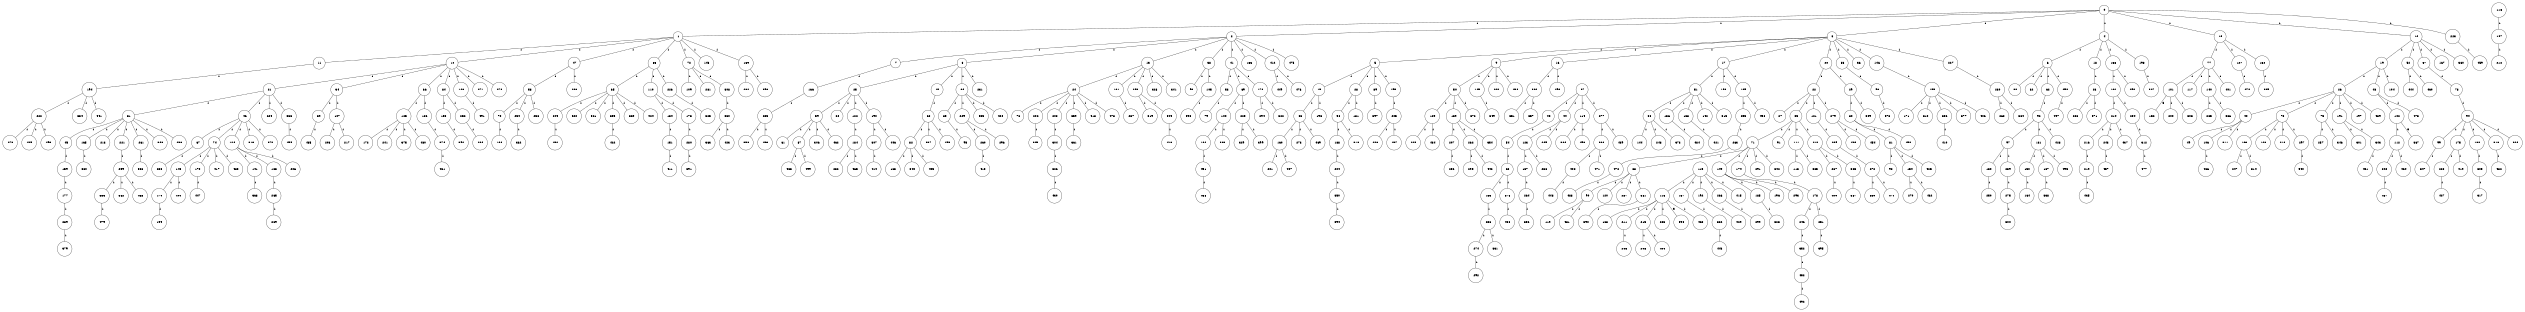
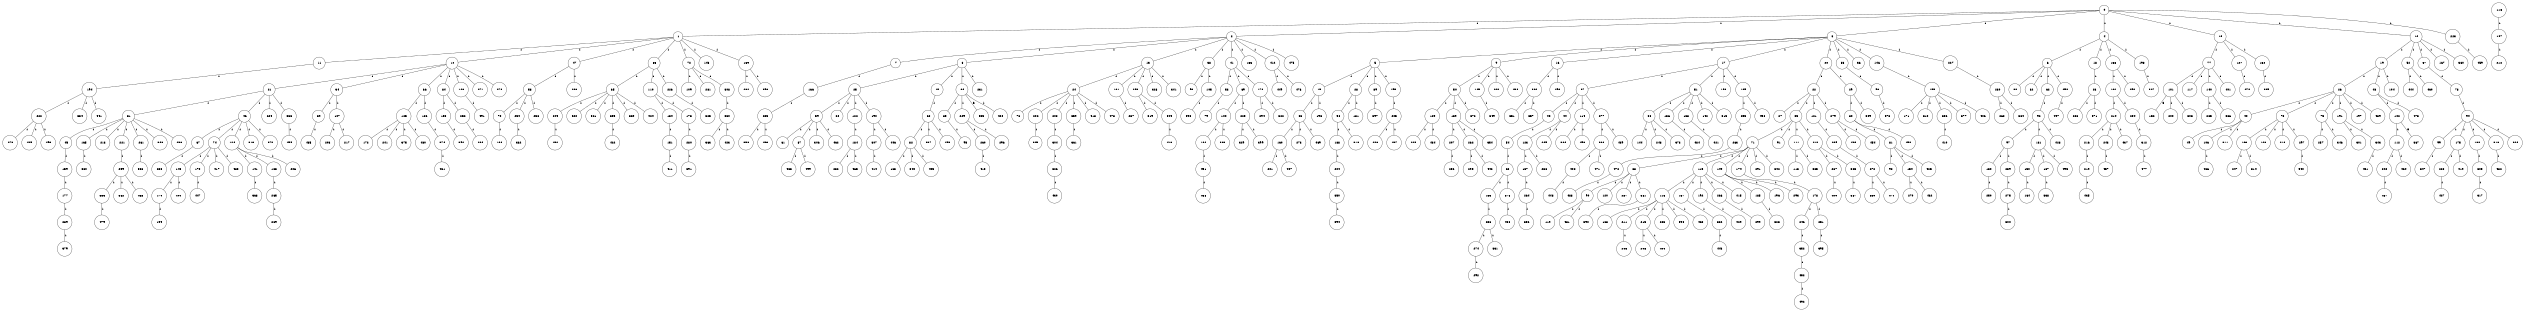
edge "17" -- "37": added, label "1"
edge "64" -- "335": label "1" -> "6"
edge "71" -- "115": added, label "1"
edge "116" -- "398": label "3" -> "1"
